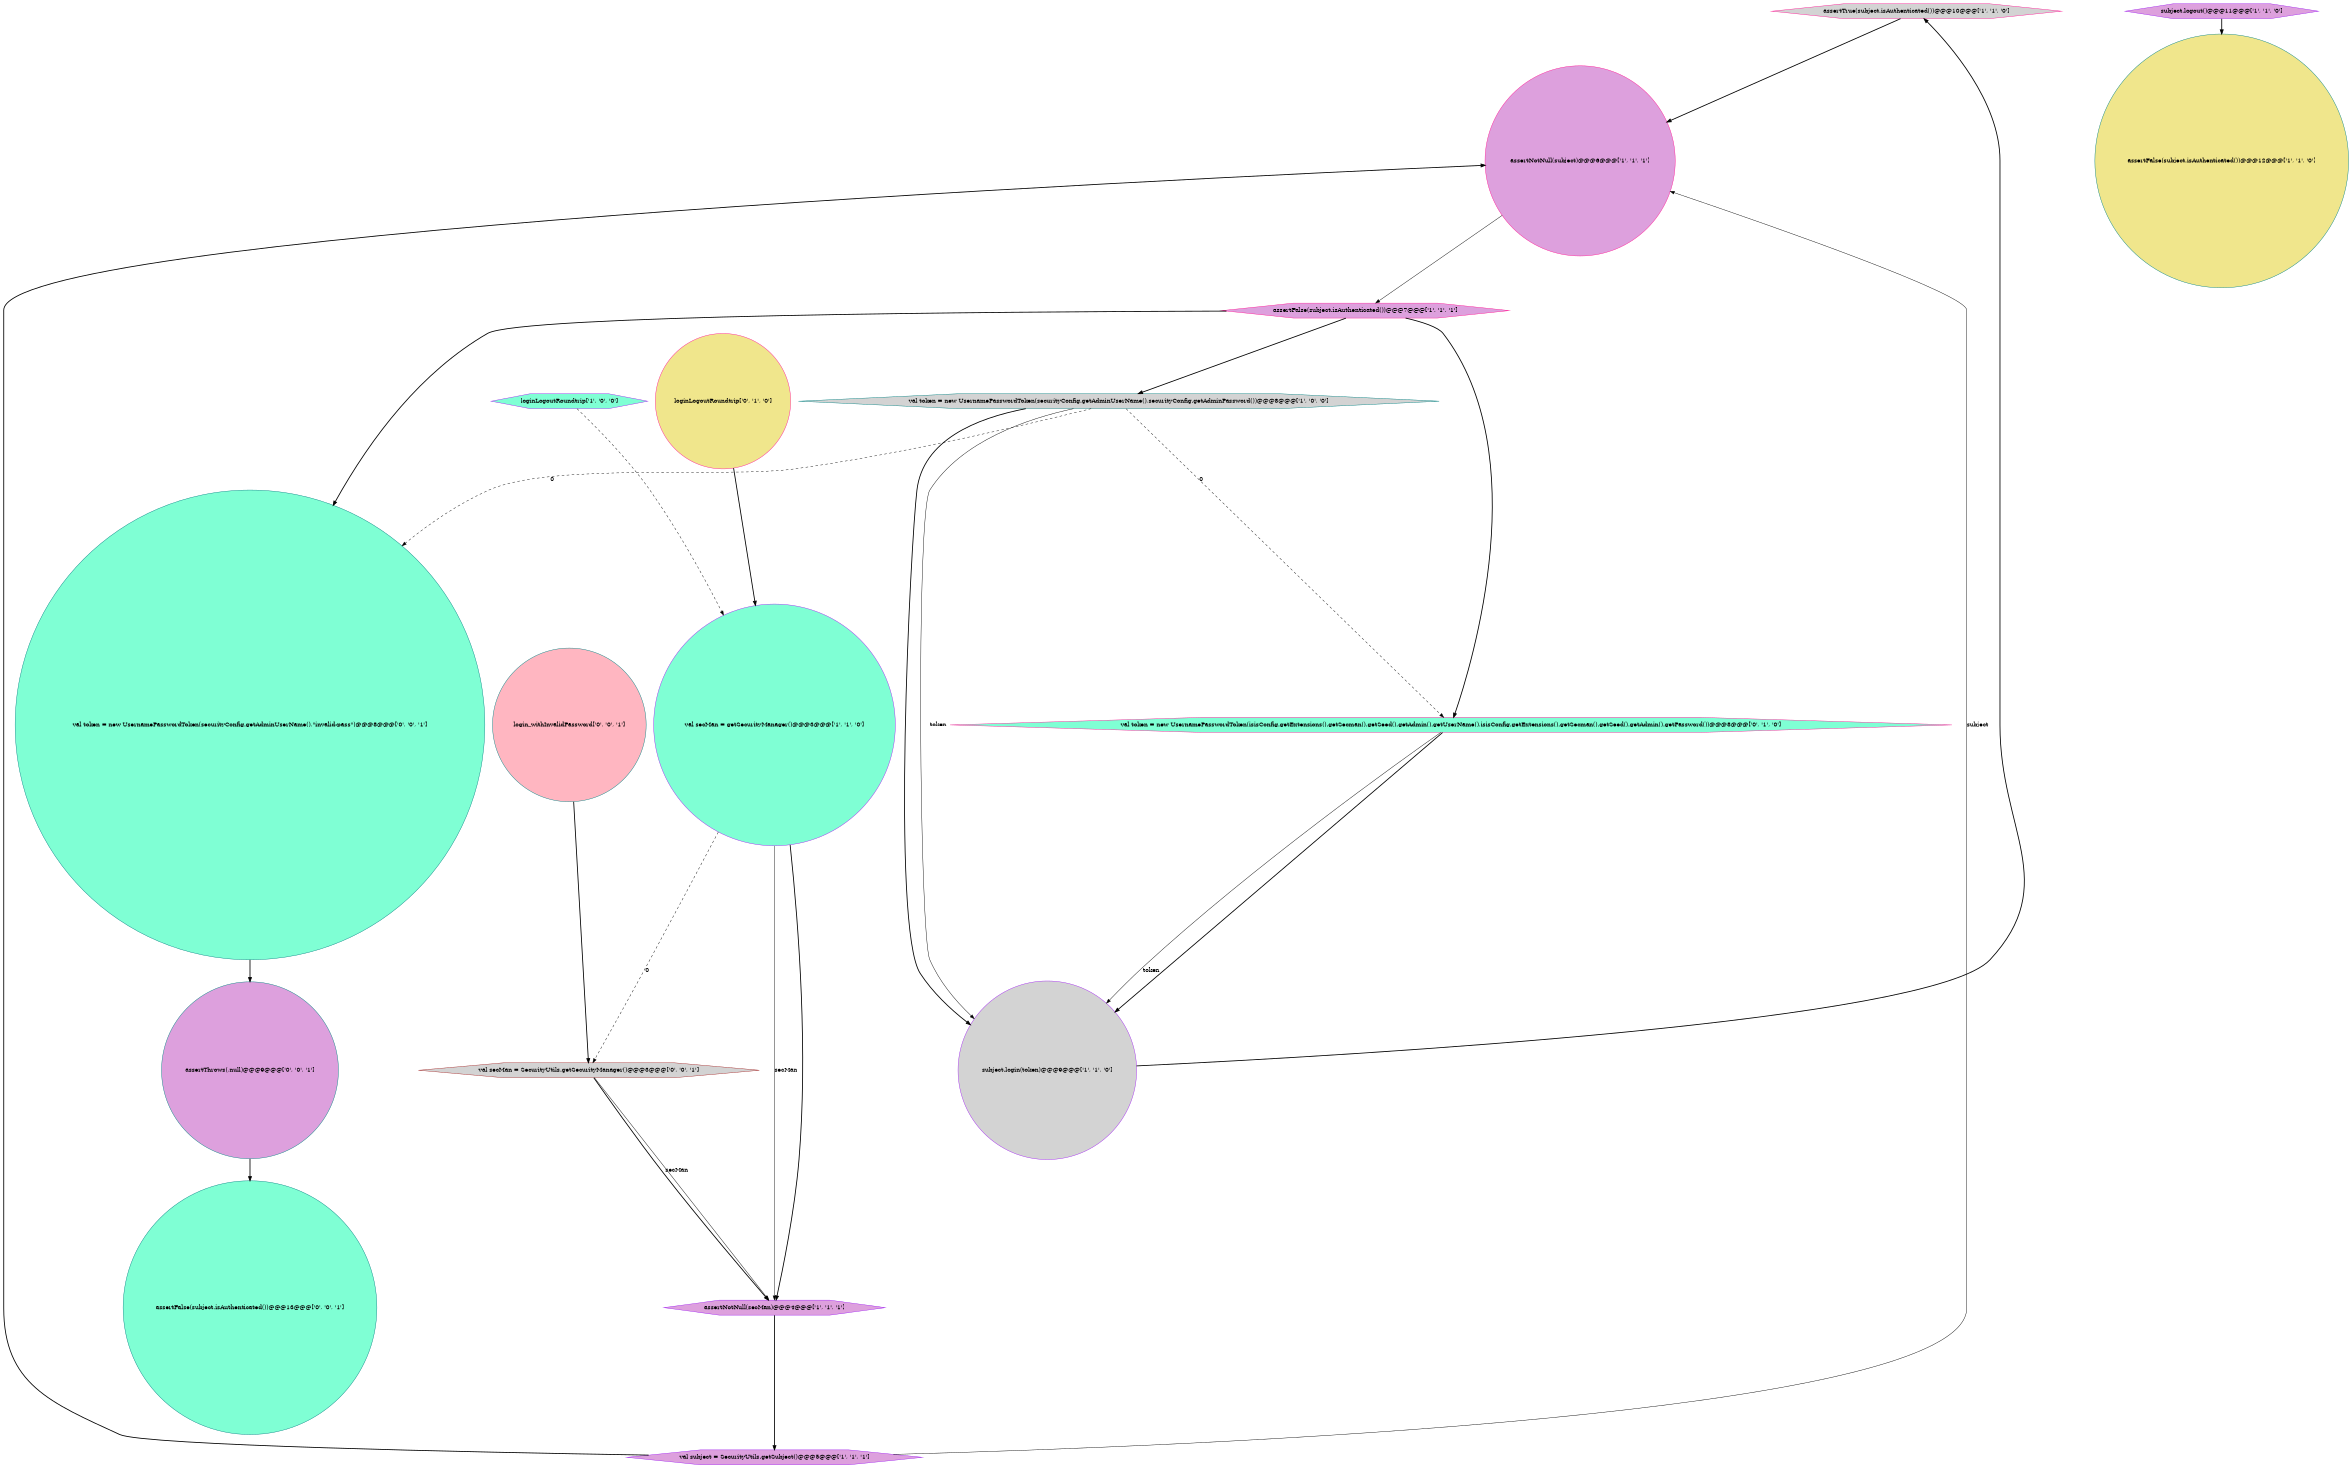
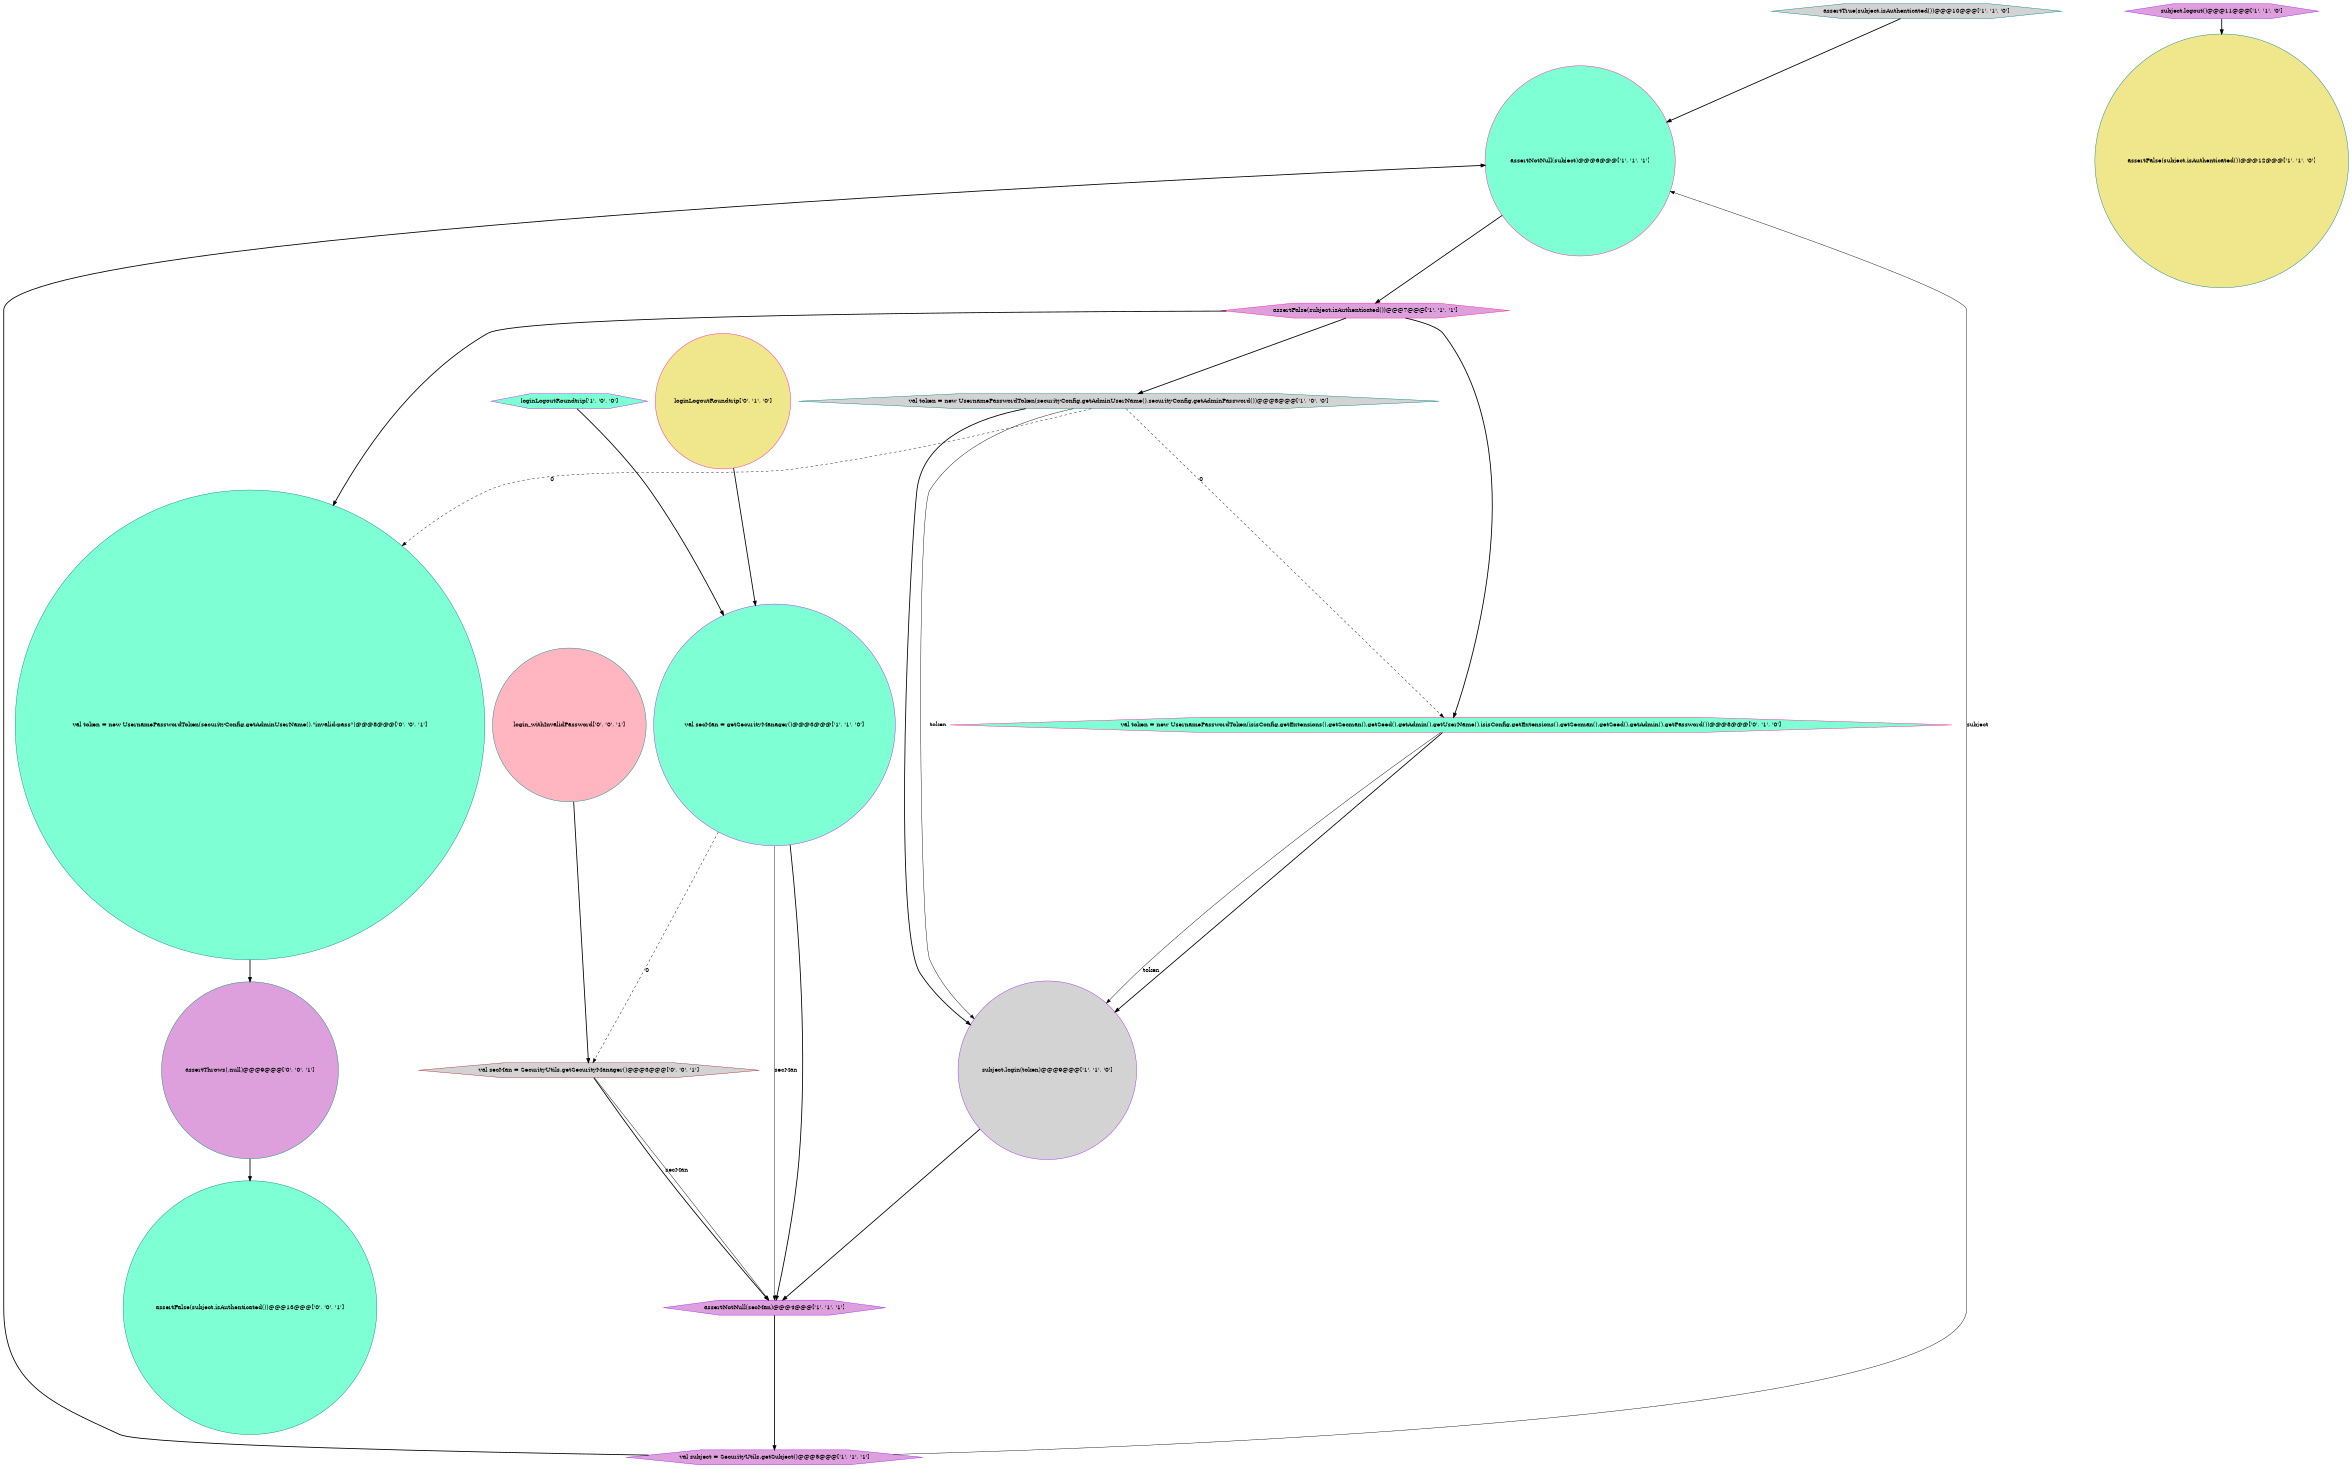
node "assertTrue(subject.isAuthenticated())@@@10@@@['1', '1', '0']": color deeppink -> teal
node "assertNotNull(subject)@@@6@@@['1', '1', '1']": fillcolor plum -> aquamarine
edge "assertNotNull(subject)@@@6@@@['1', '1', '1']" -> "assertFalse(subject.isAuthenticated())@@@7@@@['1', '1', '1']": style solid -> bold
edge "loginLogoutRoundtrip['1', '0', '0']" -> "val secMan = getSecurityManager()@@@3@@@['1', '1', '0']": style dashed -> bold
edge "subject.login(token)@@@9@@@['1', '1', '0']" -> "assertTrue(subject.isAuthenticated())@@@10@@@['1', '1', '0']": now "subject.login(token)@@@9@@@['1', '1', '0']" -> "assertNotNull(secMan)@@@4@@@['1', '1', '1']"
